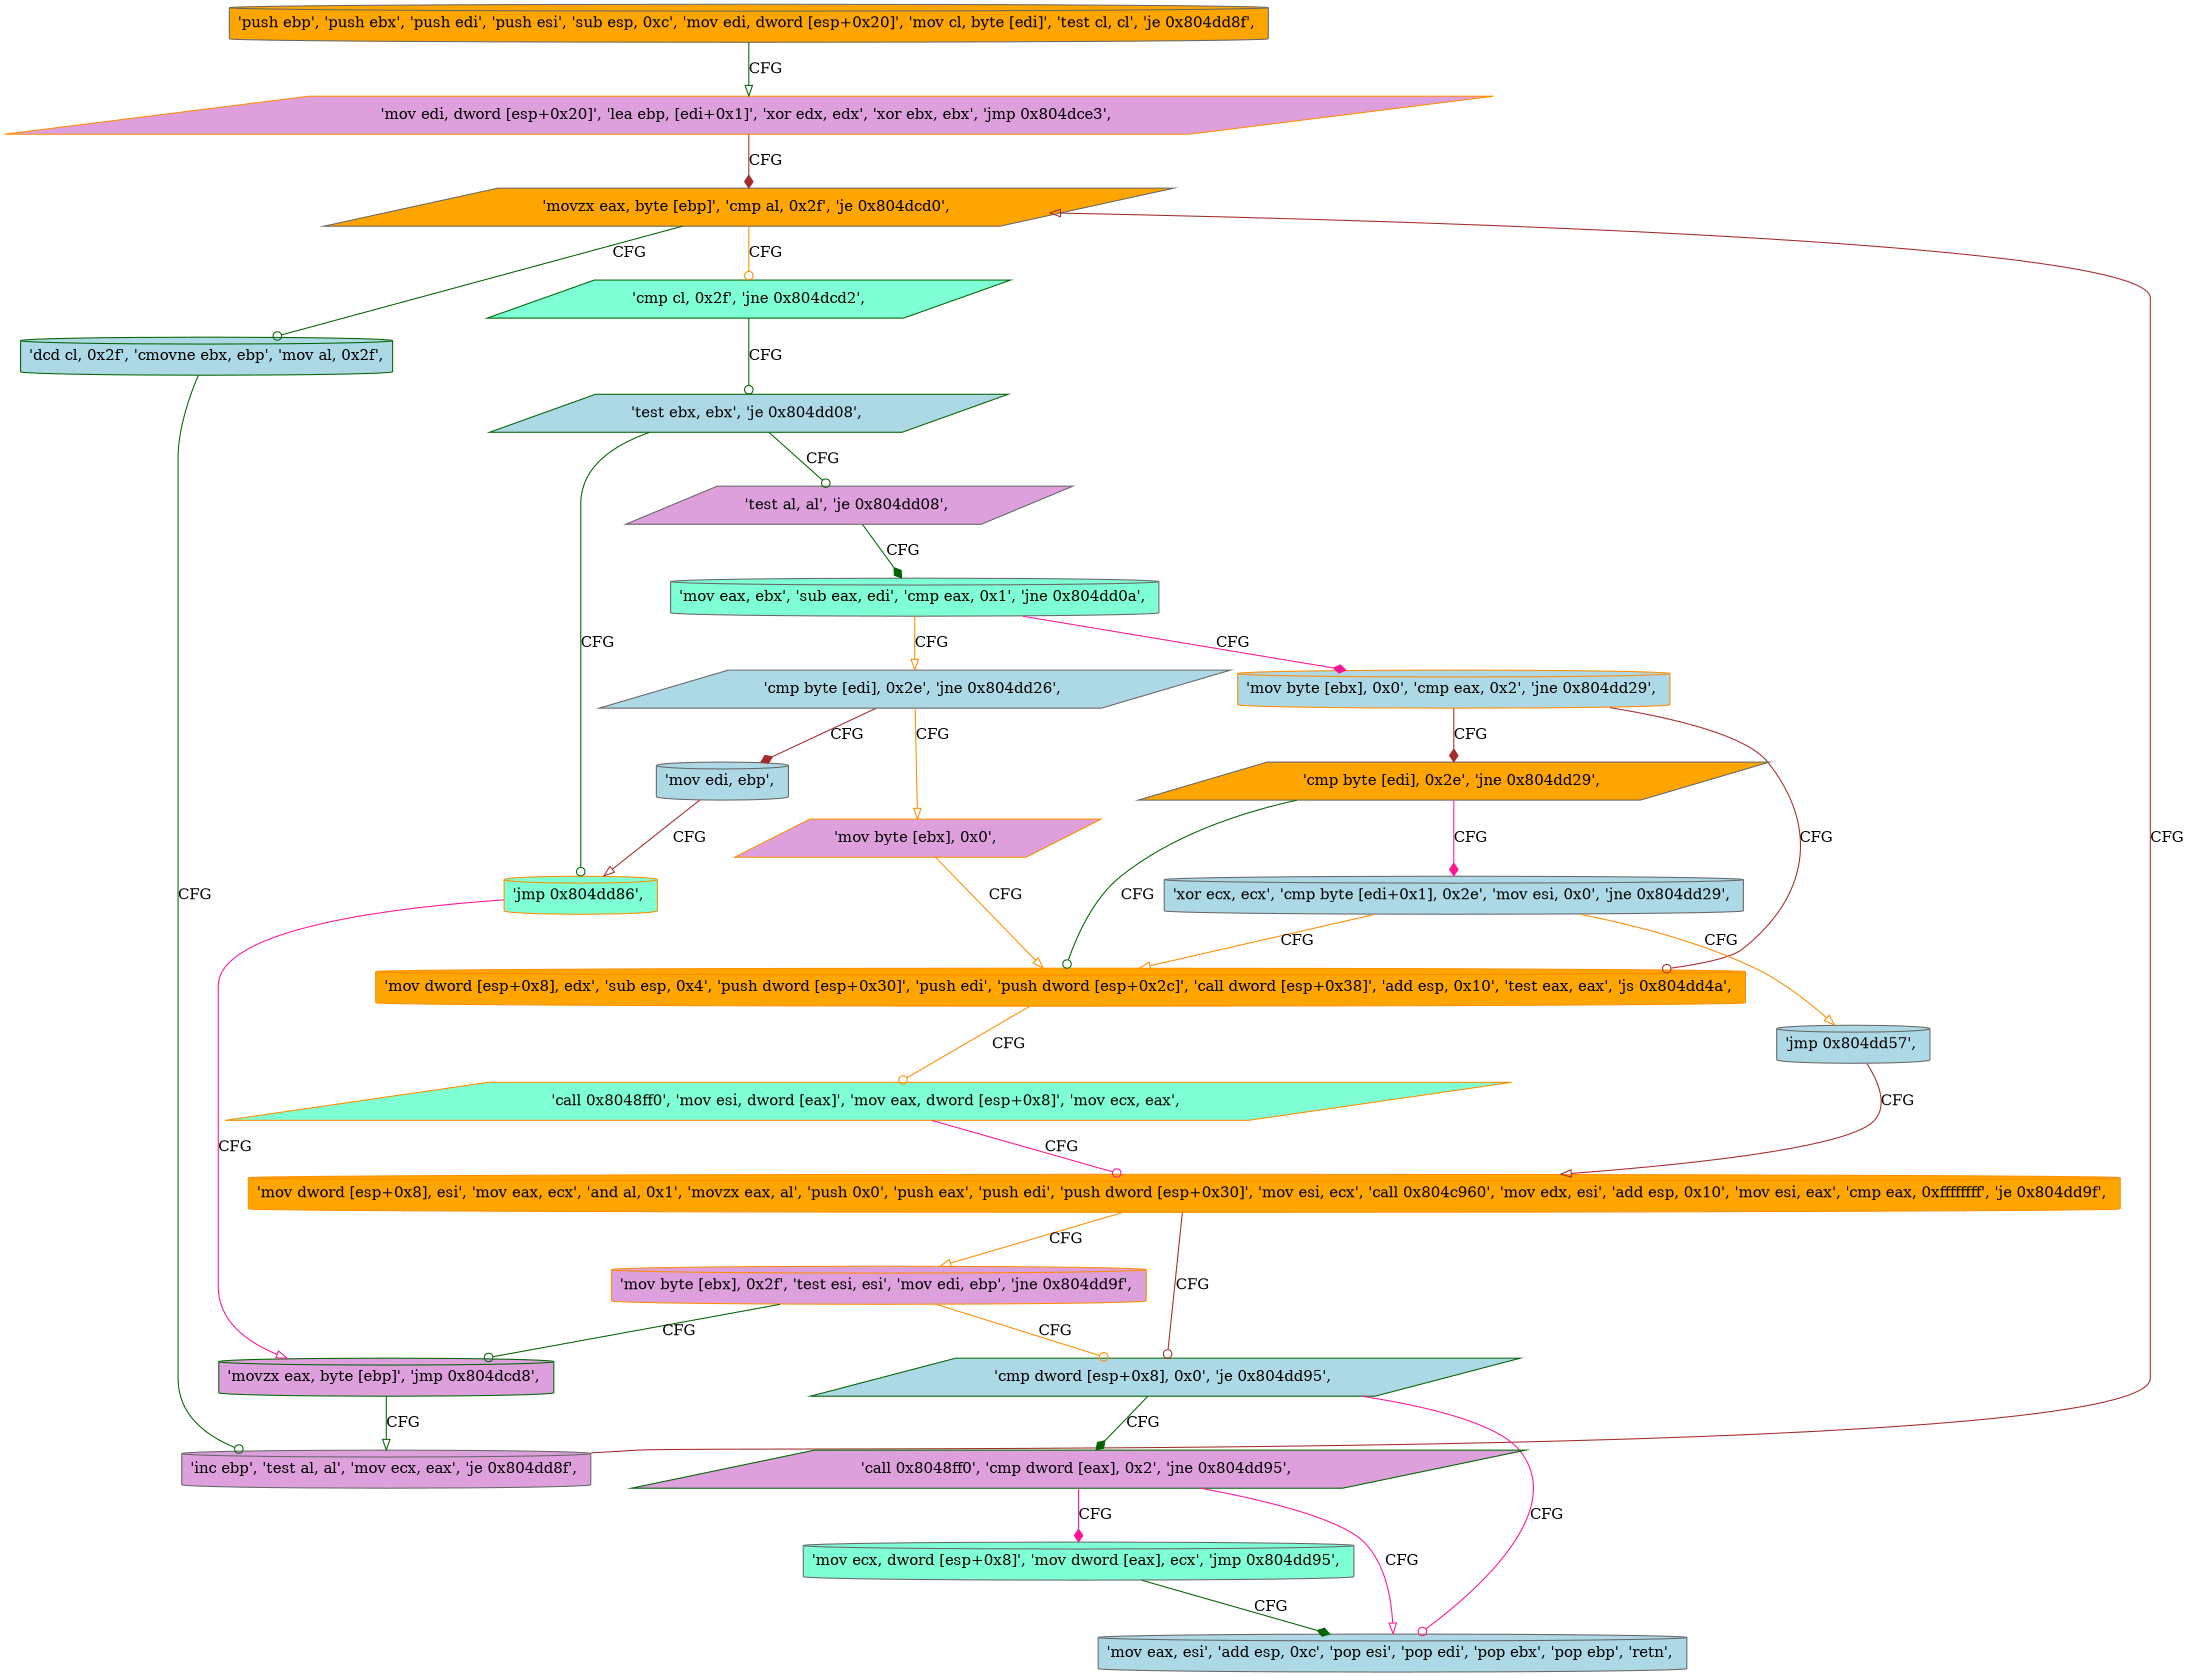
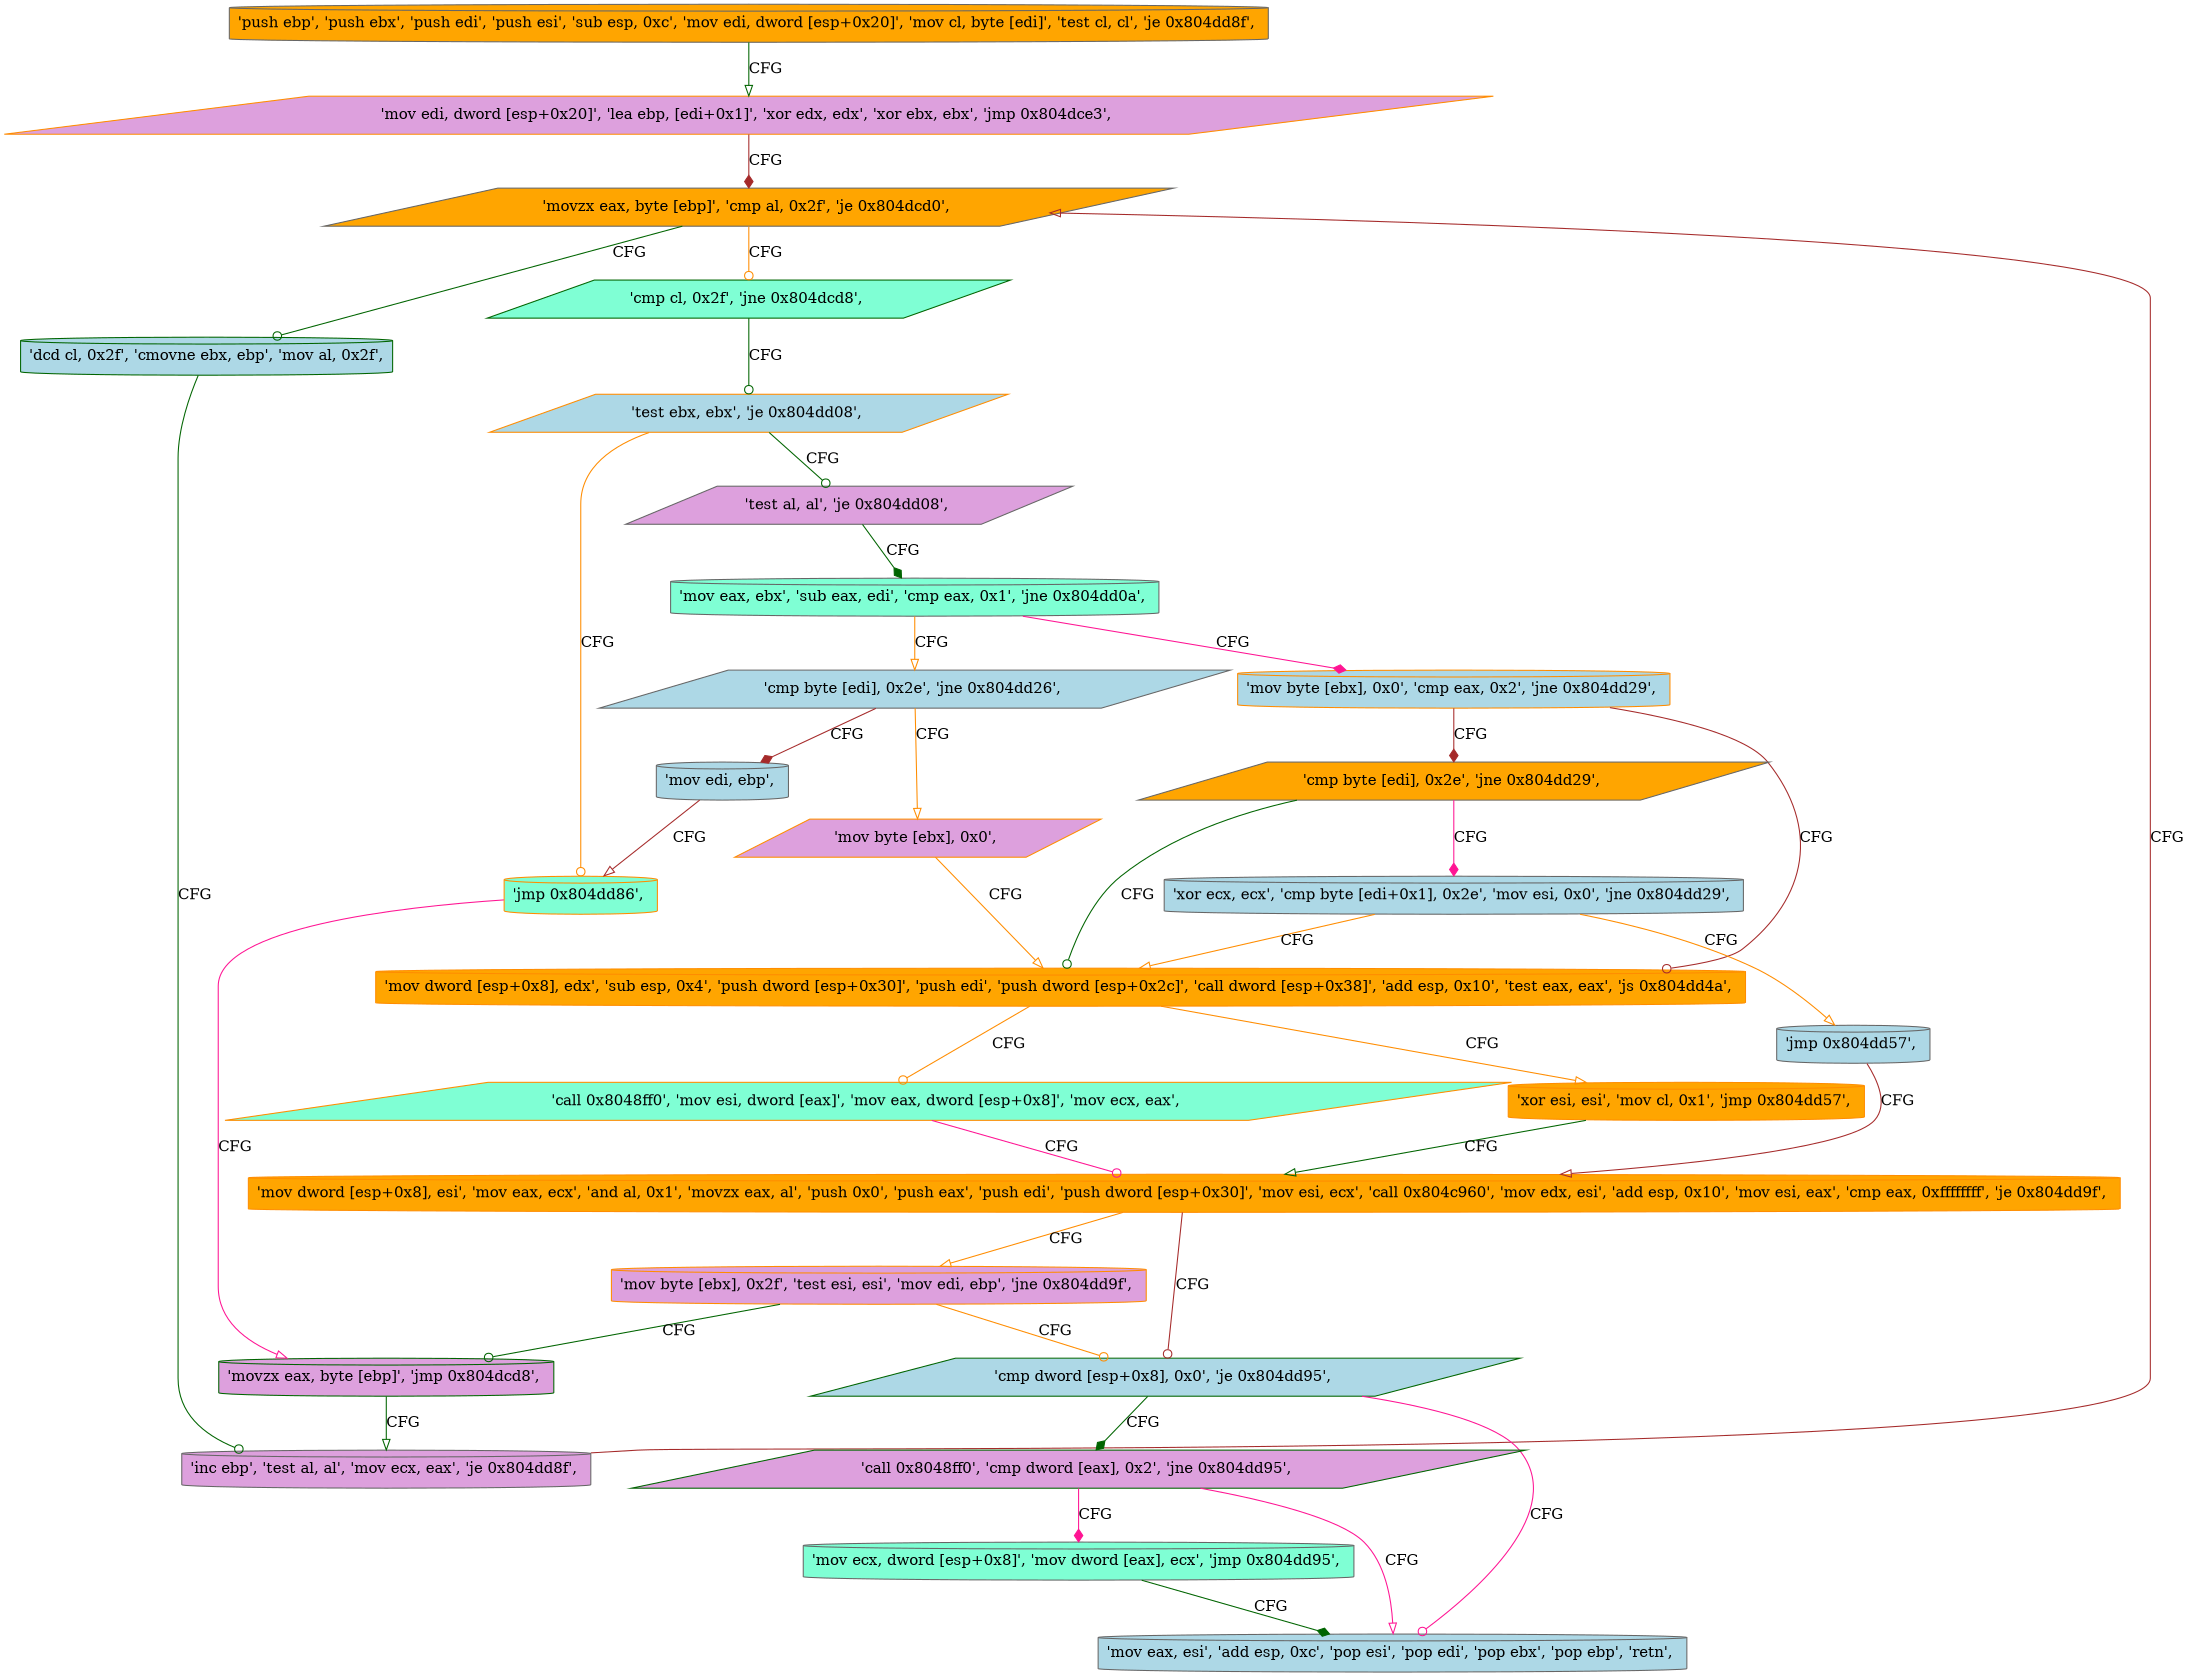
node "'cmp cl, 0x2f', 'jne 0x804dcd2',": label "'cmp cl, 0x2f', 'jne 0x804dcd2'," -> "'cmp cl, 0x2f', 'jne 0x804dcd8',"
node "'test ebx, ebx', 'je 0x804dd08',": color darkgreen -> darkorange
edge "'test ebx, ebx', 'je 0x804dd08'," -> "'jmp 0x804dd86',": color darkgreen -> darkorange
node "'xor esi, esi', 'mov cl, 0x1', 'jmp 0x804dd57',": added
